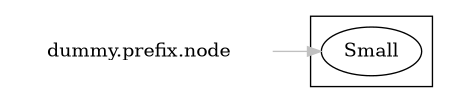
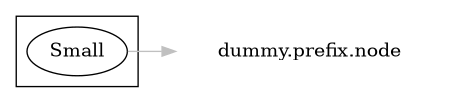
edge "dummy.prefix.node" -> "Small": reversed
